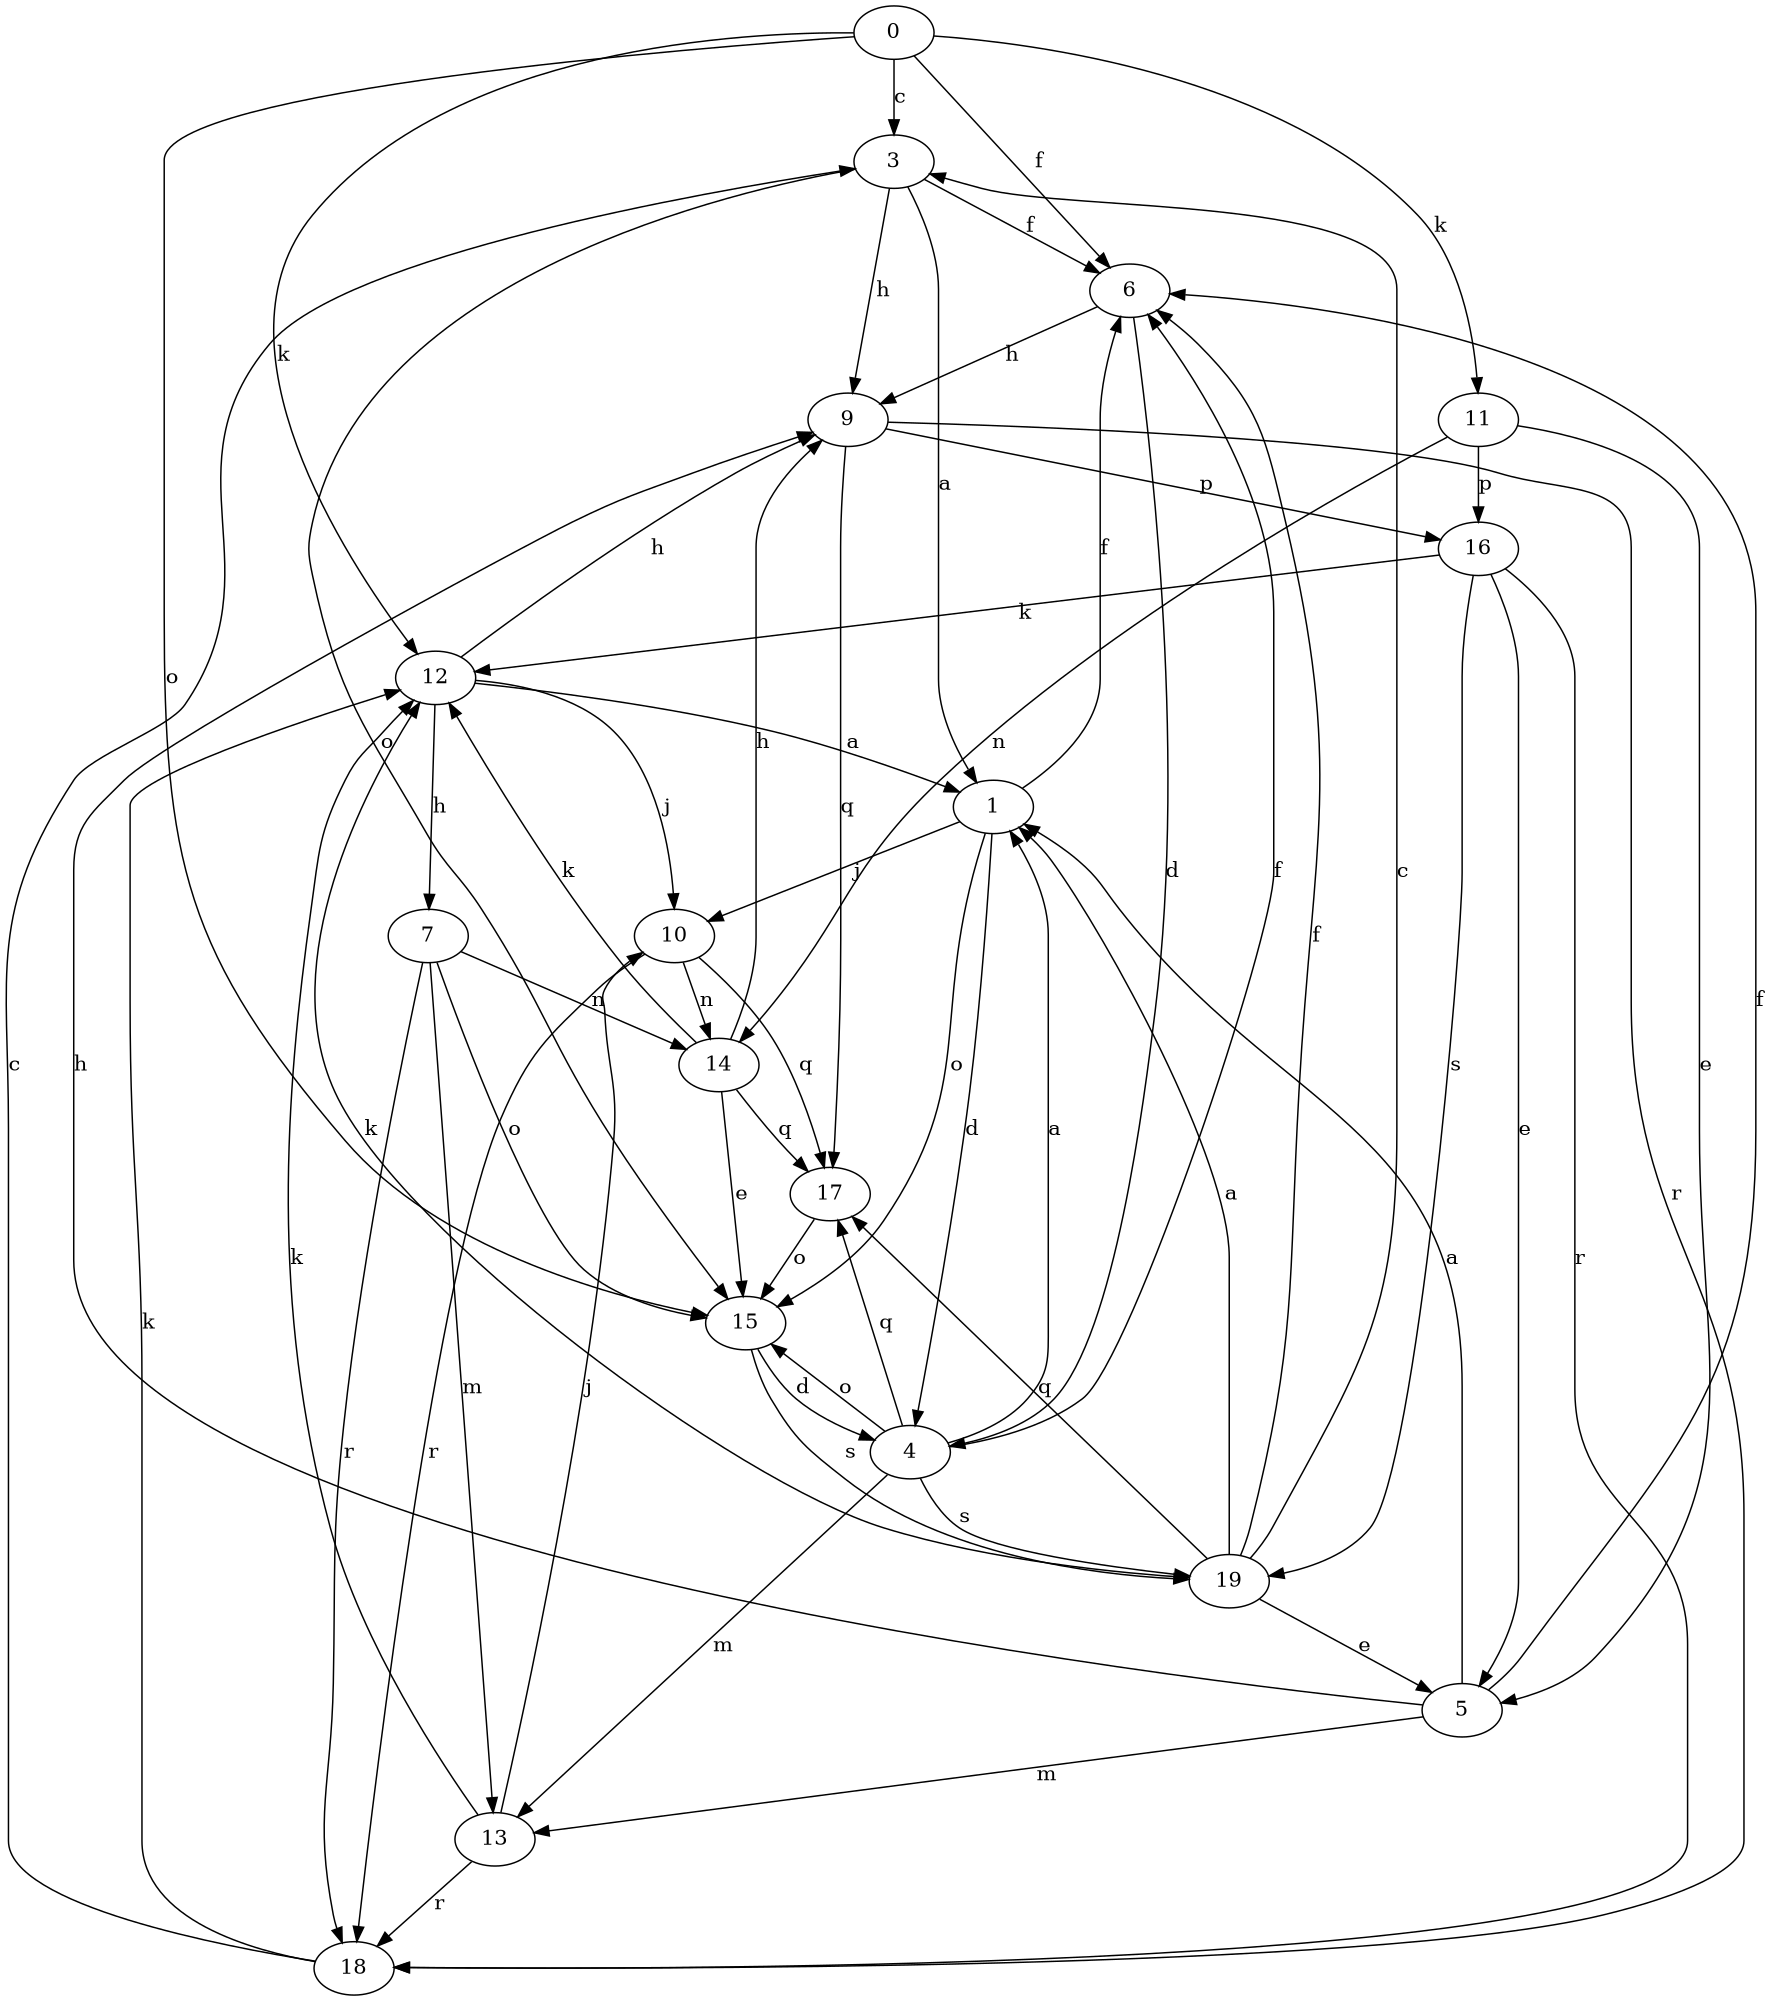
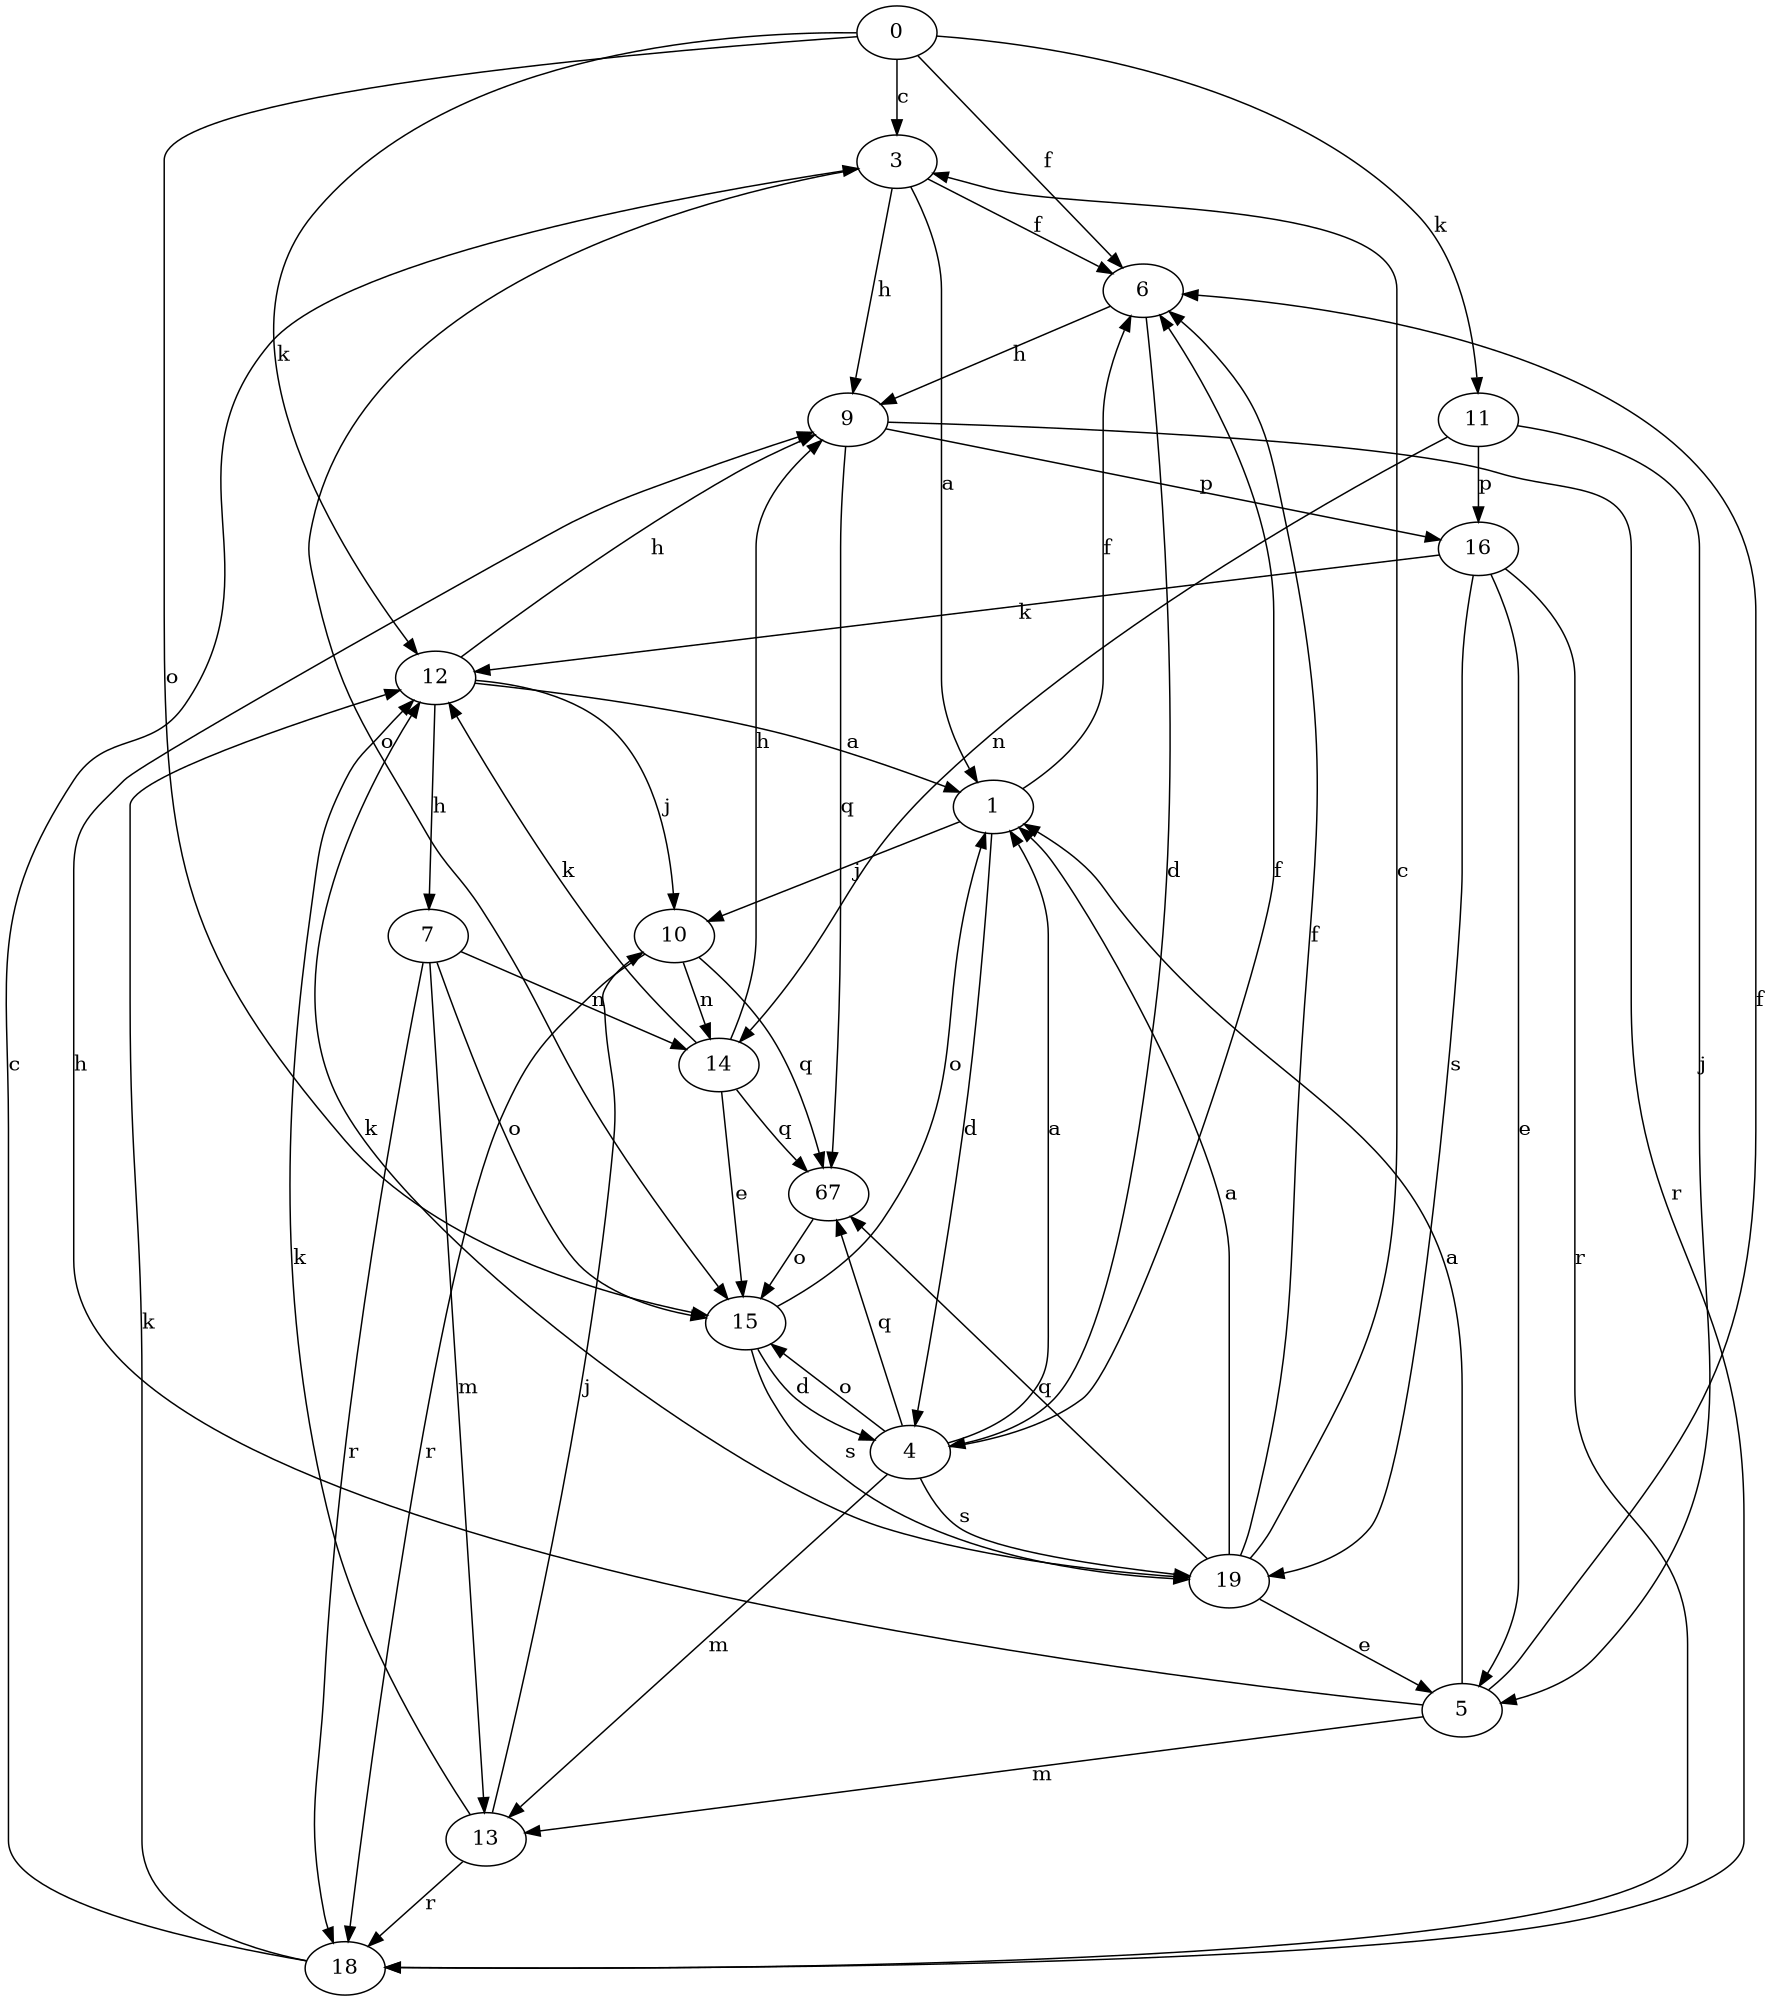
edge "11" -> "5": label "e" -> "j"
edge "1" -> "15": reversed
node "17": label "17" -> "67"
